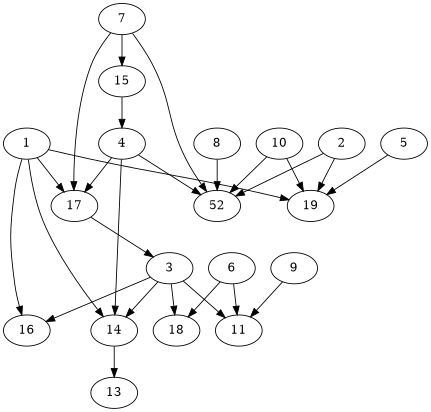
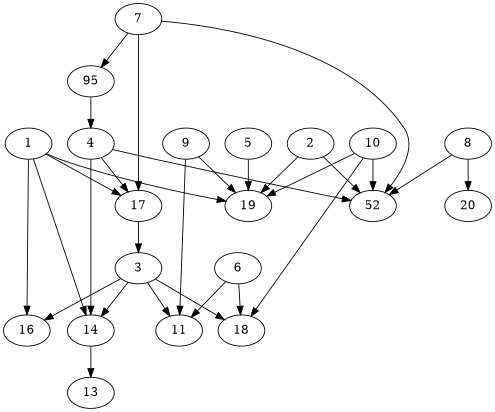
node "15": label "15" -> "95"
edge "9" -> "19": added
node "20": added
edge "10" -> "18": added
